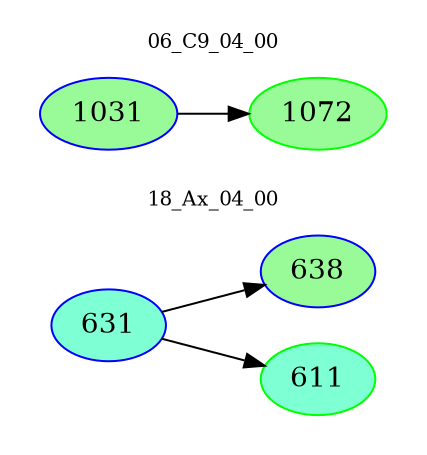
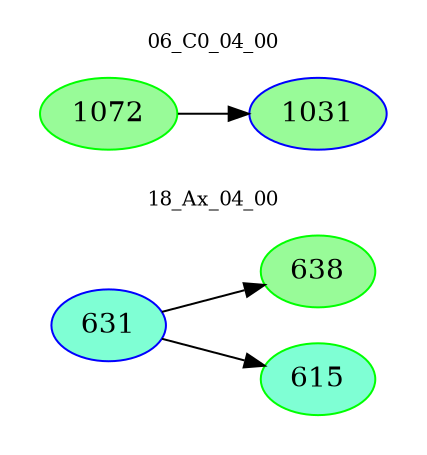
cluster "06_C9_04_00": label "06_C9_04_00" -> "06_C0_04_00"
edge "1031" -> "1072": reversed
node "638": color blue -> green
node "611": label "611" -> "615"
